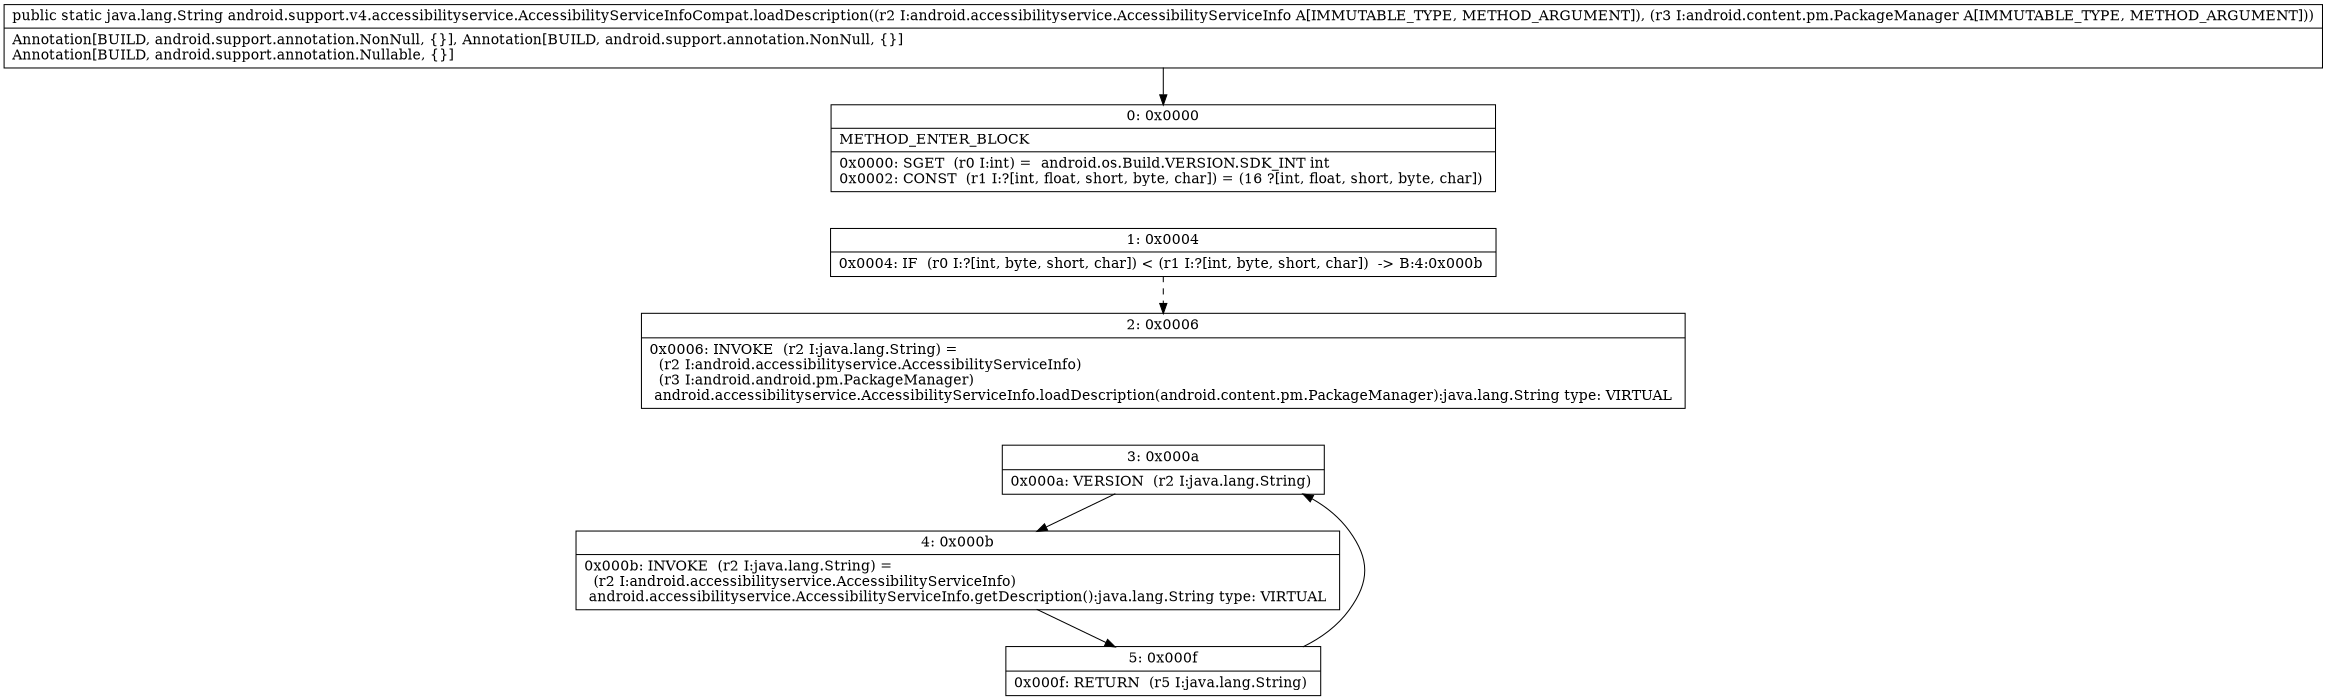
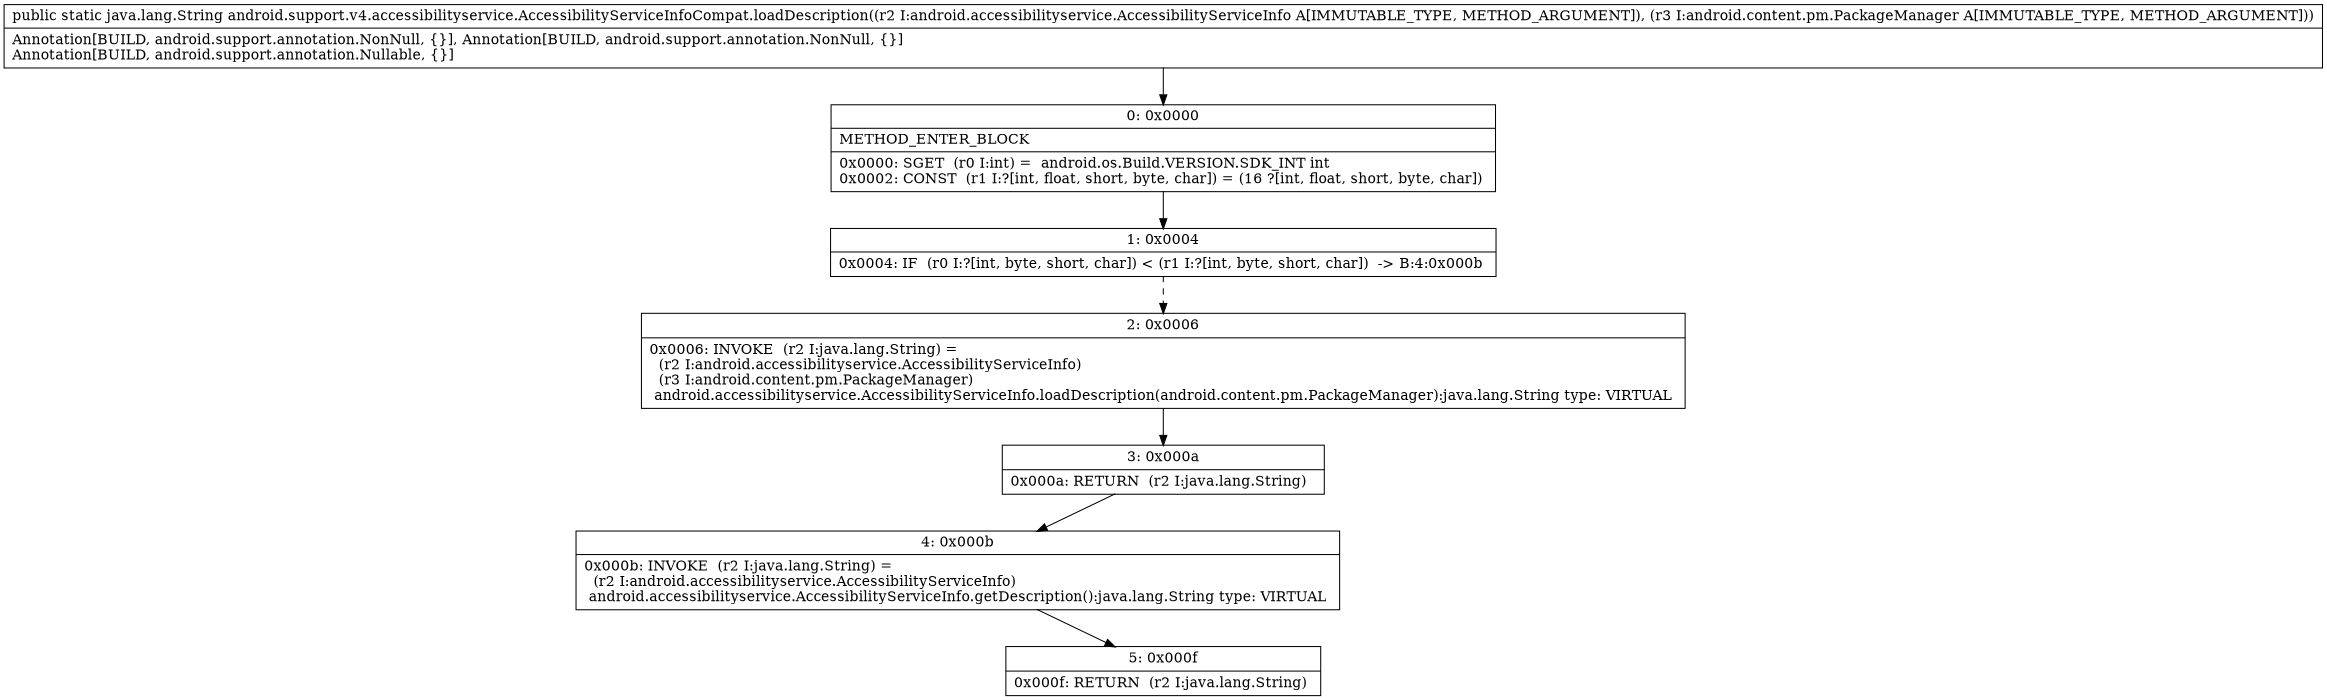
edge "0: 0x0000" -> "1: 0x0004": added
node "2: 0x0006": text "(r3 I:android.android.pm.PackageManager)" -> "(r3 I:android.content.pm.PackageManager)"
node "3: 0x000a": text "0x000a: VERSION  (r2 I:java.lang.String)" -> "0x000a: RETURN  (r2 I:java.lang.String)"
edge "5: 0x000f" -> "3: 0x000a": now "2: 0x0006" -> "3: 0x000a"
node "5: 0x000f": text "0x000f: RETURN  (r5 I:java.lang.String)" -> "0x000f: RETURN  (r2 I:java.lang.String)"
